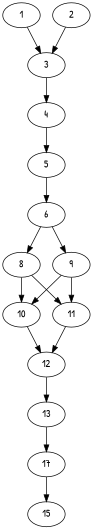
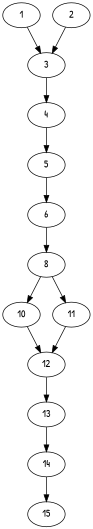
node "9": removed
node "17": label "17" -> "14"
